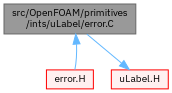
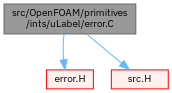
edge "error.H" -> "src/OpenFOAM/primitives /ints/uLabel/error.C": reversed
node "uLabel.H": label "uLabel.H" -> "src.H"
